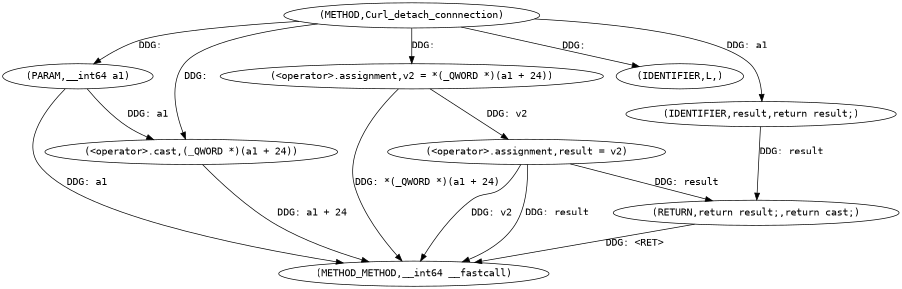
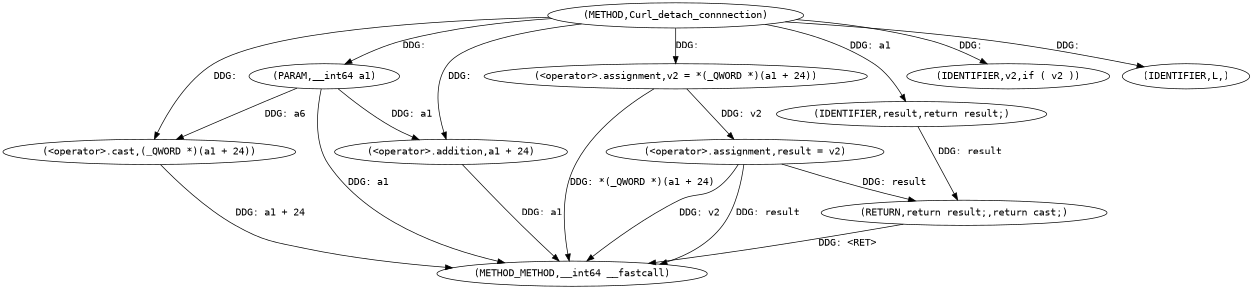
node "(IDENTIFIER,v2,if ( v2 ))": added
edge "(PARAM,__int64 a1)" -> "(<operator>.cast,(_QWORD *)(a1 + 24))": label "DDG: a1" -> "DDG: a6"
node "(<operator>.addition,a1 + 24)": added
